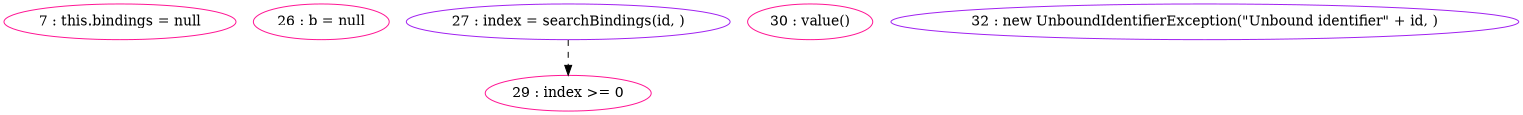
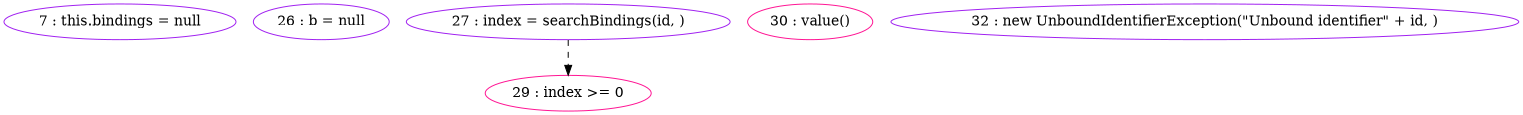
node "7 : this.bindings = null": color deeppink -> purple
node "26 : b = null": color deeppink -> purple
